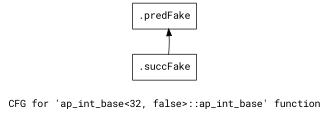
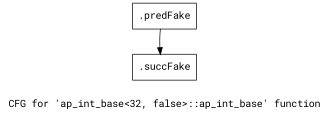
edge ".succFake" -> ".predFake": reversed
